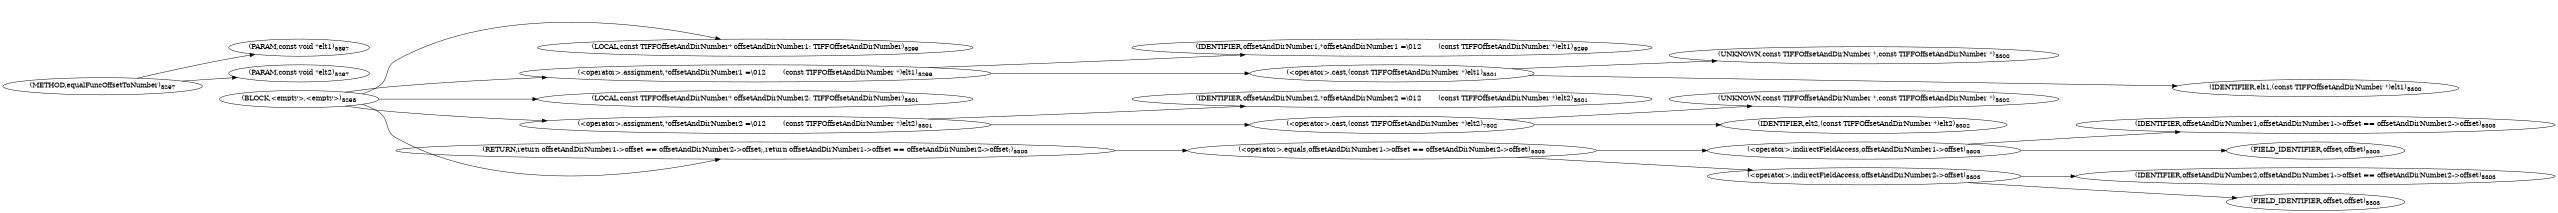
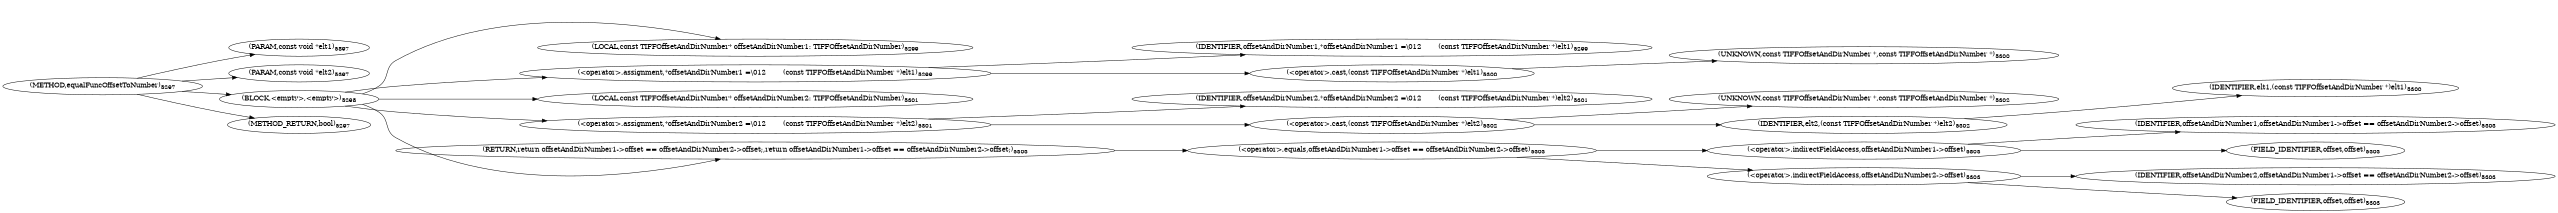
node "(PARAM,const void *elt2)": text "5297" -> "5397"
node "(<operator>.cast,(const TIFFOffsetAndDirNumber *)elt1)": text "5301" -> "5300"
edge "(<operator>.cast,(const TIFFOffsetAndDirNumber *)elt1)" -> "(IDENTIFIER,elt1,(const TIFFOffsetAndDirNumber *)elt1)": now "(IDENTIFIER,elt2,(const TIFFOffsetAndDirNumber *)elt2)" -> "(IDENTIFIER,elt1,(const TIFFOffsetAndDirNumber *)elt1)"
edge "(METHOD,equalFuncOffsetToNumber)" -> "(BLOCK,<empty>,<empty>)": added
node "(<operator>.cast,(const TIFFOffsetAndDirNumber *)elt2)": text "7302" -> "5302"
node "(METHOD_RETURN,bool)": added
